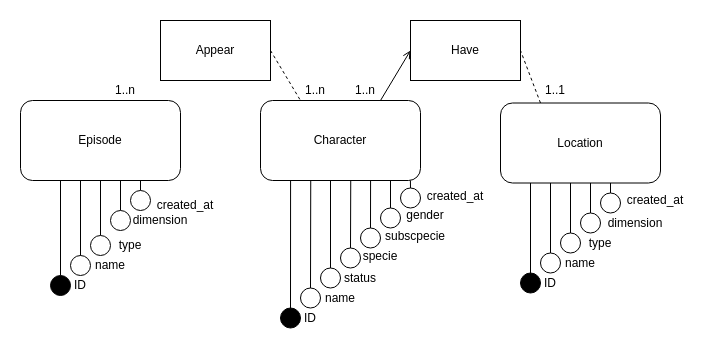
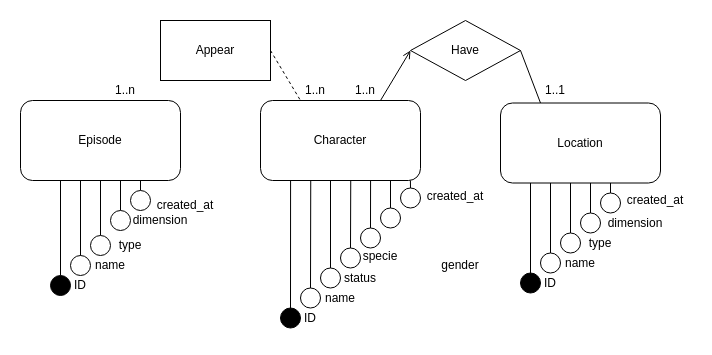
node "Have": shape rectangle -> diamond
edge "Have" -- "Location": style dashed -> solid
node "gender": moved (426, 216) -> (461, 266)
node "subscpecie": removed
